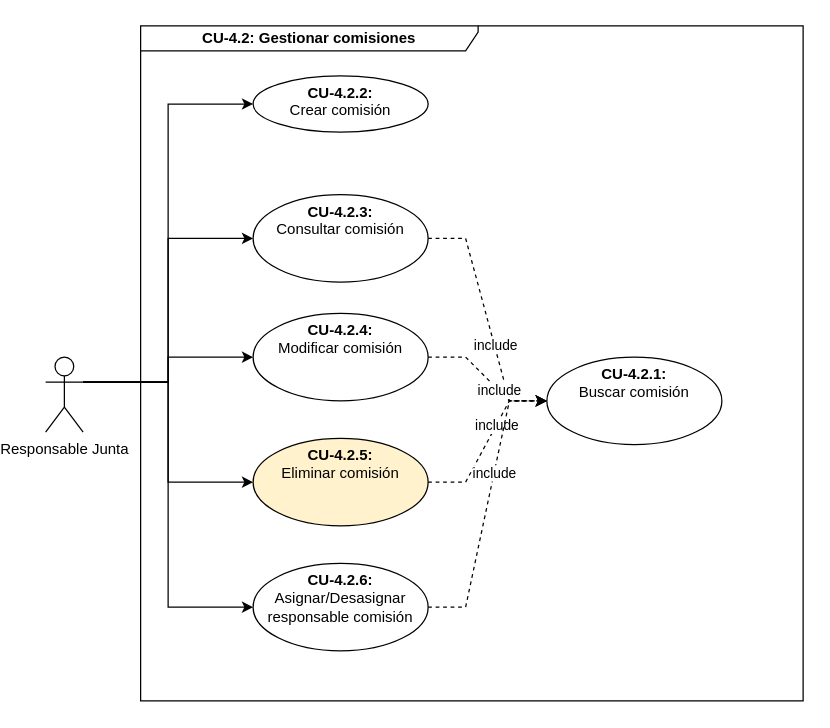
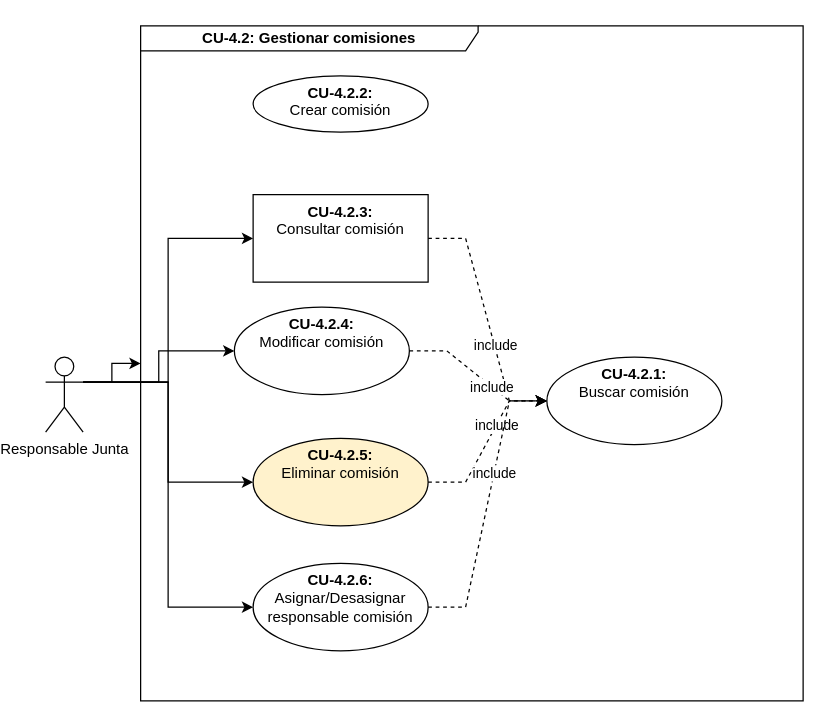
edge "Responsable Junta" -> "CU-4.2.2: Crear comisión": now "Responsable Junta" -> "CU-4.2: Gestionar comisiones"
node "CU-4.2.3: Consultar comisión": shape ellipse -> rectangle
node "CU-4.2.4: Modificar comisión": moved (341, 357) -> (322, 351)
